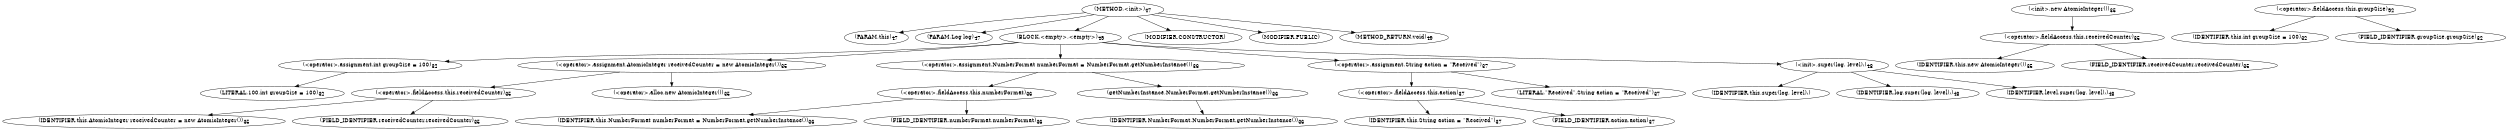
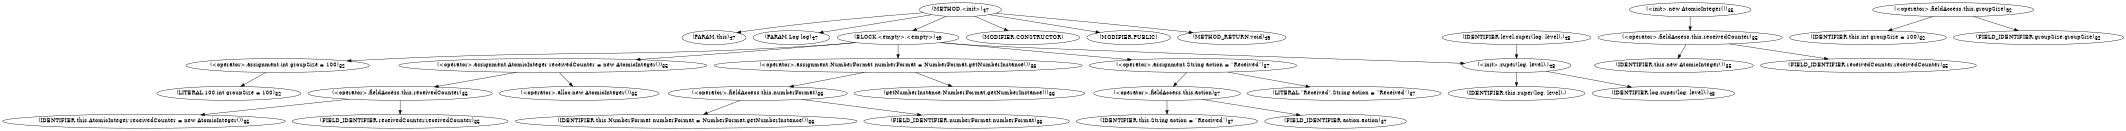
edge "(<init>,super(log, level);)" -> "(IDENTIFIER,level,super(log, level);)": reversed
node "(IDENTIFIER,NumberFormat,NumberFormat.getNumberInstance())": removed
